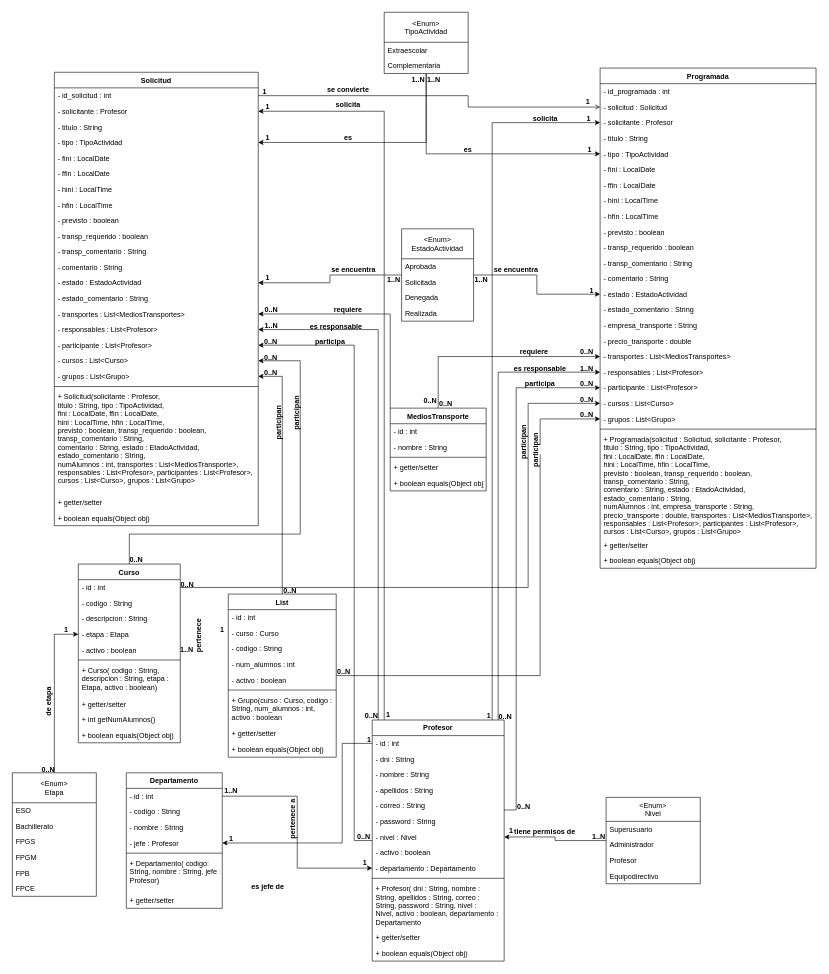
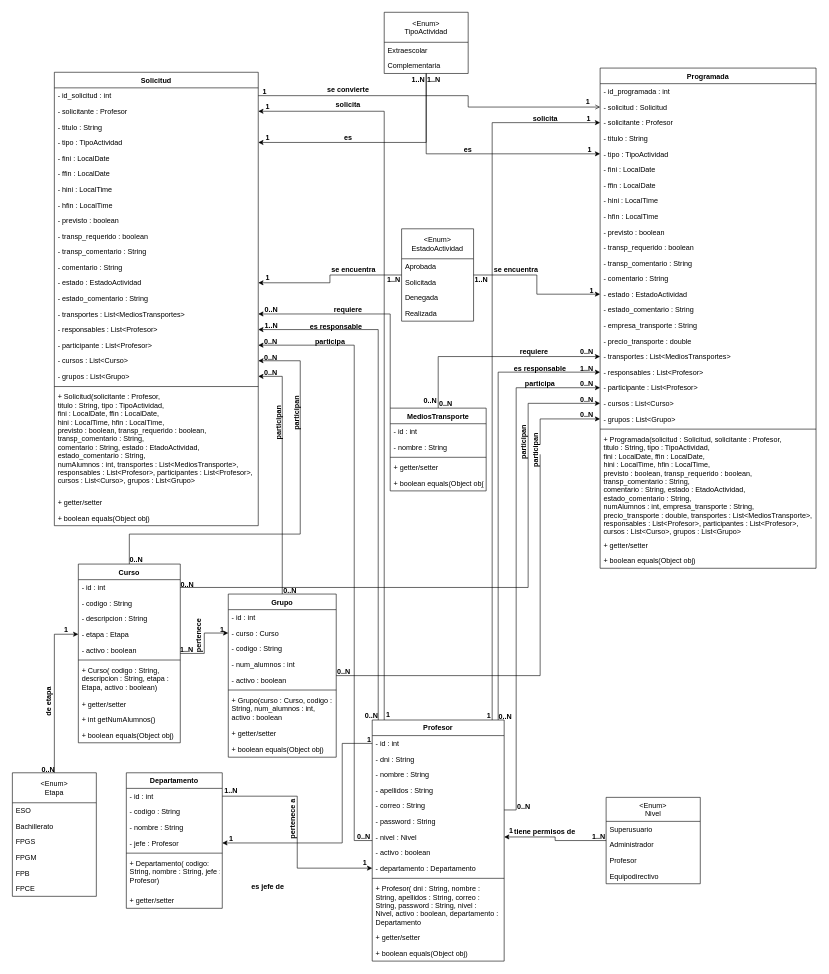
node "List": label "List" -> "Grupo"
edge "Curso" -> "- curso : Curso": added
